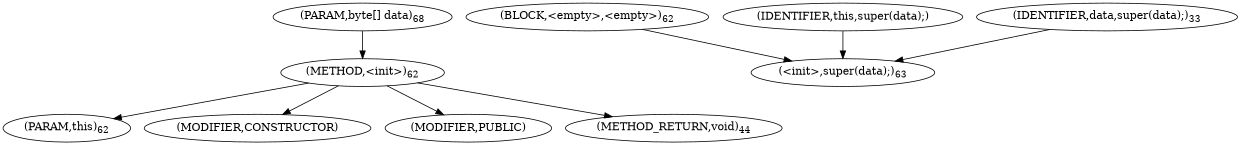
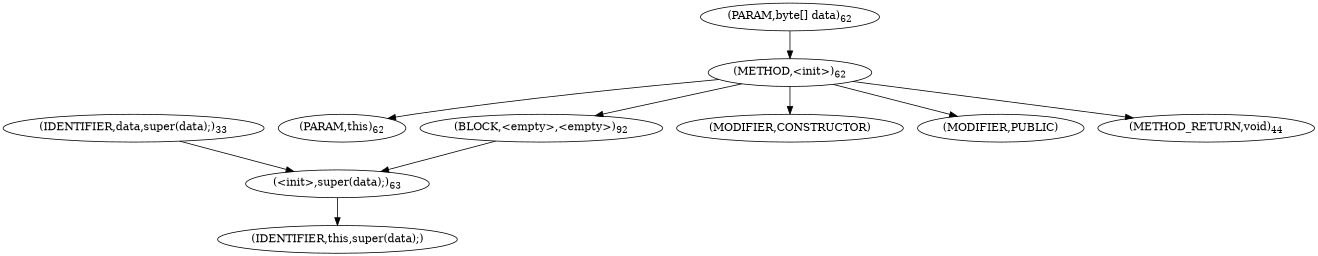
node "(PARAM,byte[] data)": text "68" -> "62"
node "(BLOCK,<empty>,<empty>)": text "62" -> "92"
edge "(IDENTIFIER,this,super(data);)" -> "(<init>,super(data);)": reversed
edge "(METHOD,<init>)" -> "(BLOCK,<empty>,<empty>)": added
